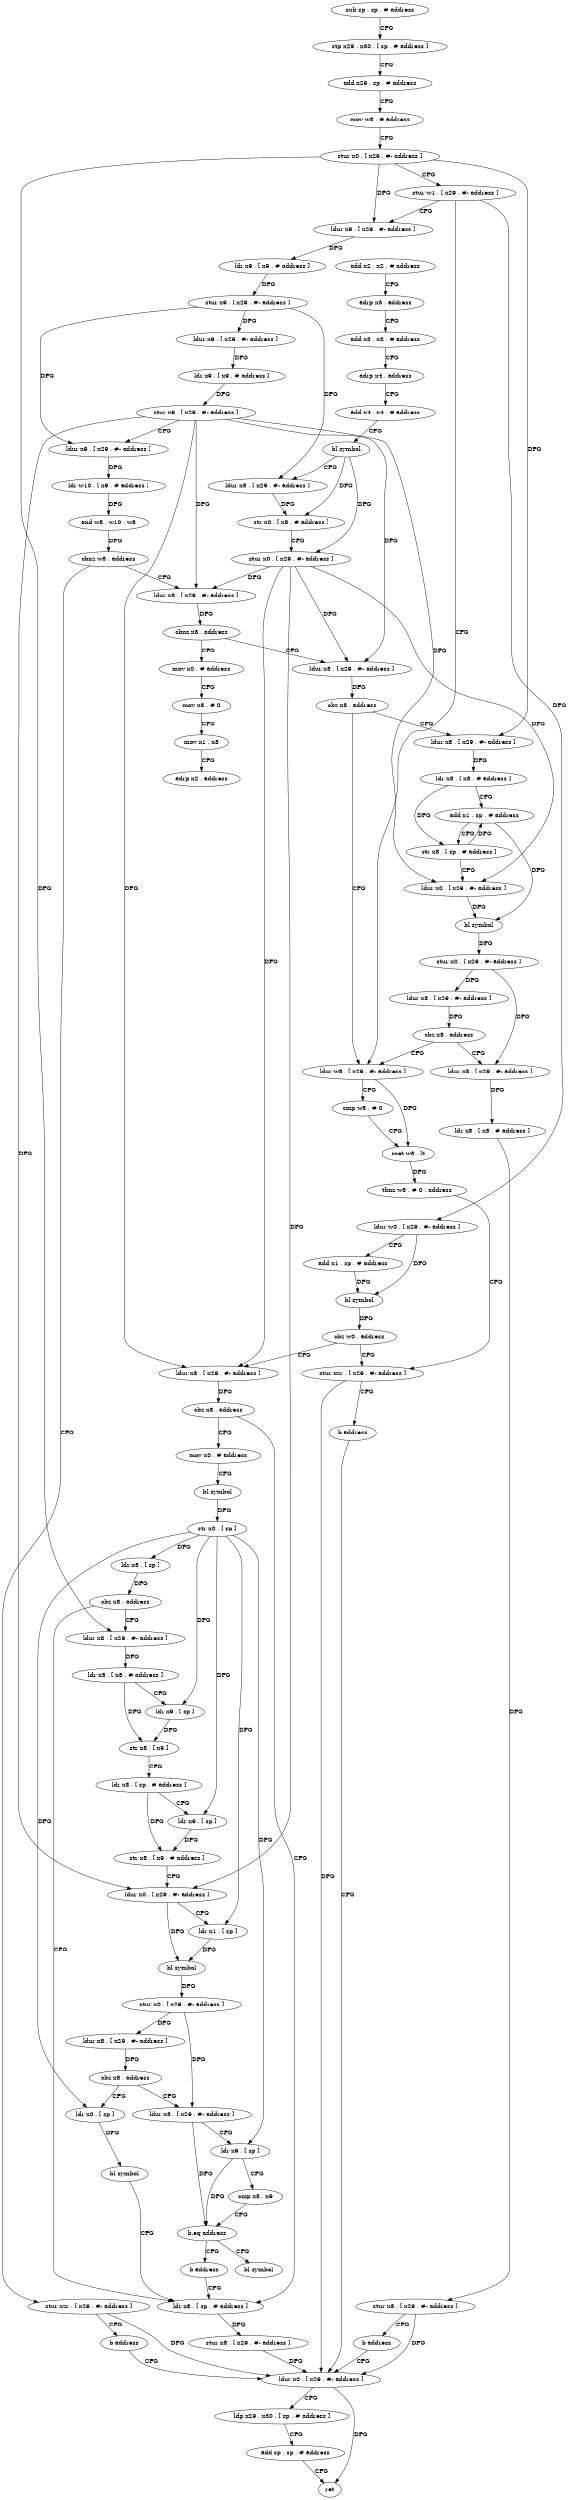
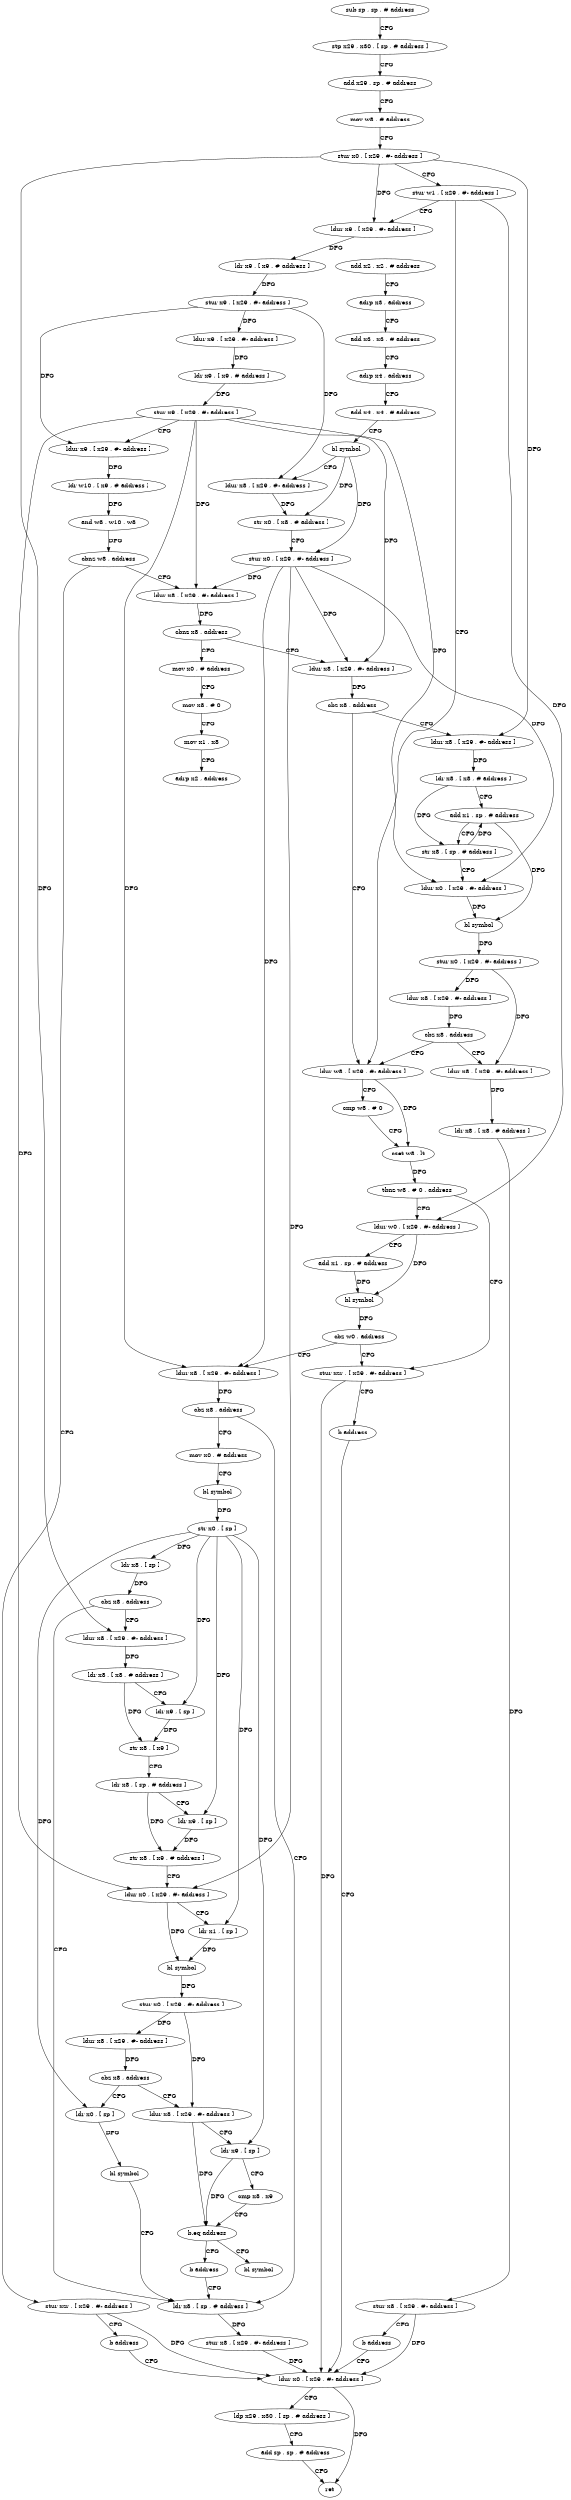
edge "tbnz w8 , # 0 , address" -> "ldur w0 , [ x29 , #- address ]": added, label "CFG"
